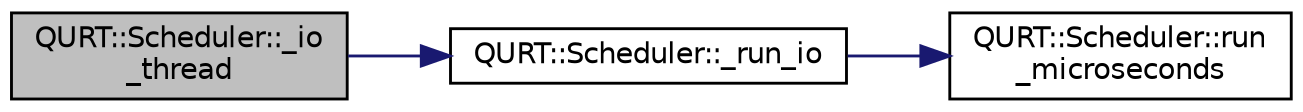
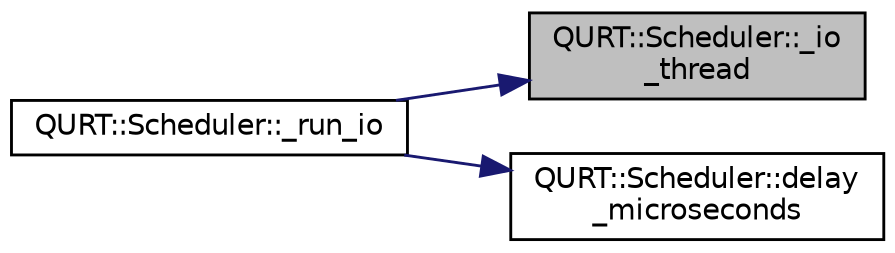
edge "QURT::Scheduler::_io _thread" -> "QURT::Scheduler::_run_io": reversed
node "QURT::Scheduler::run _microseconds": label "QURT::Scheduler::run _microseconds" -> "QURT::Scheduler::delay _microseconds"
